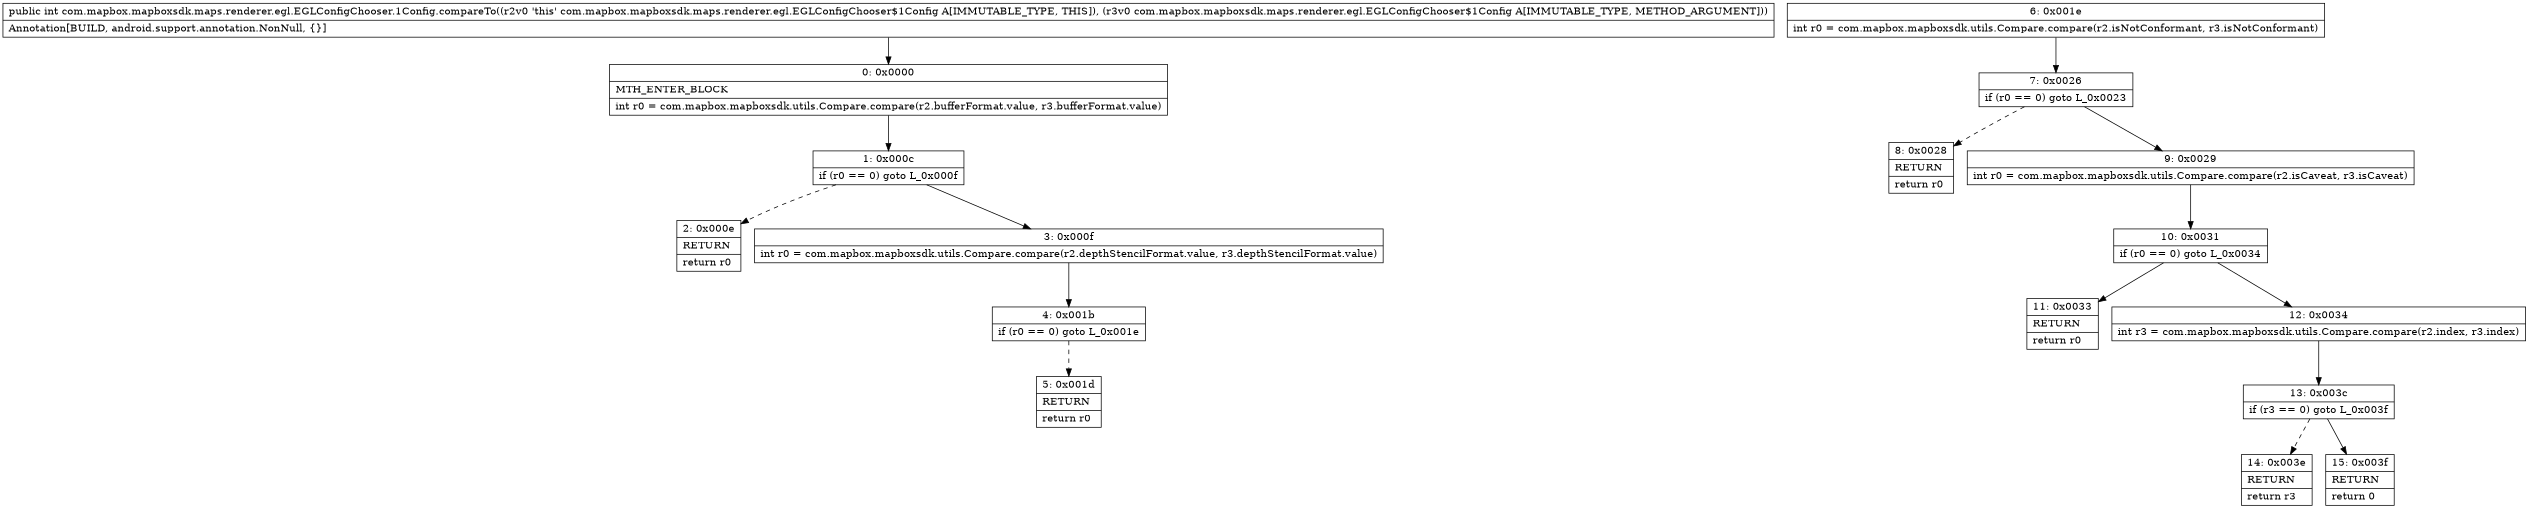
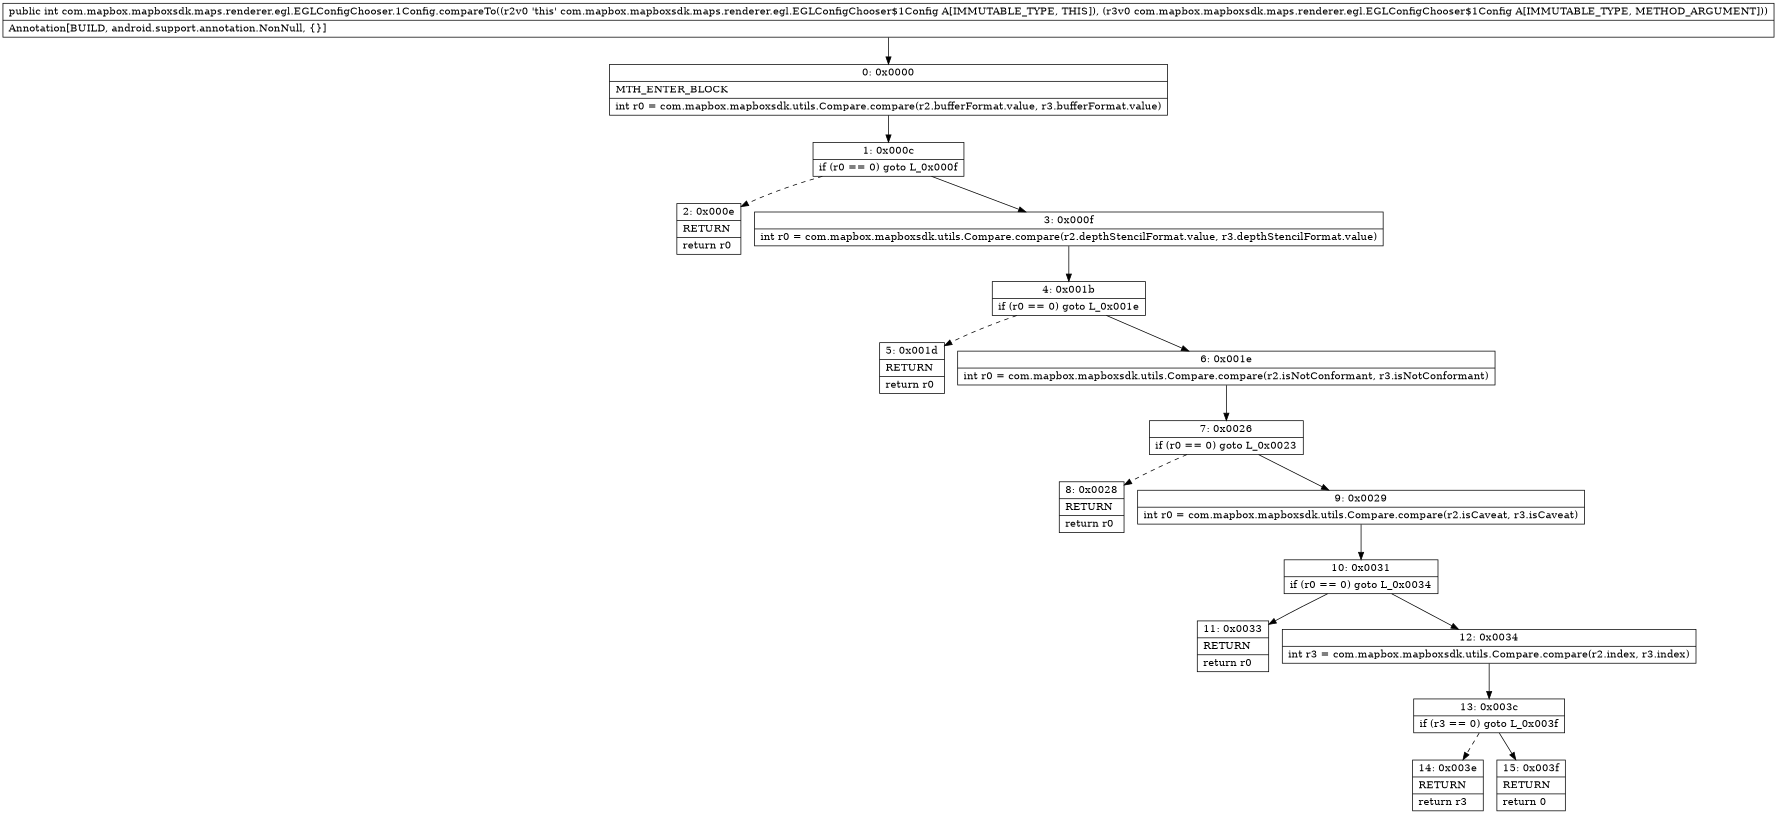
edge "4: 0x001b" -> "6: 0x001e": added
